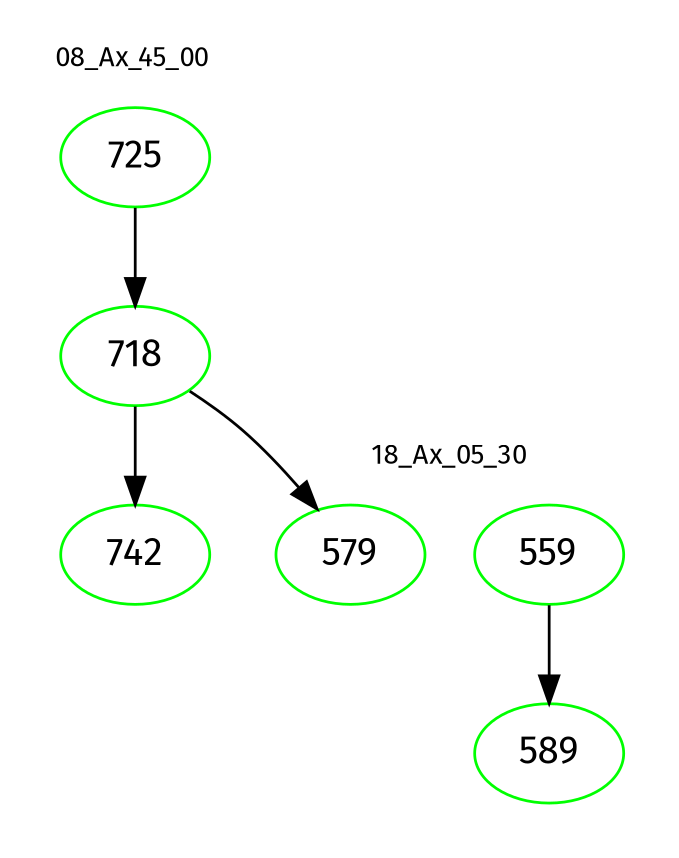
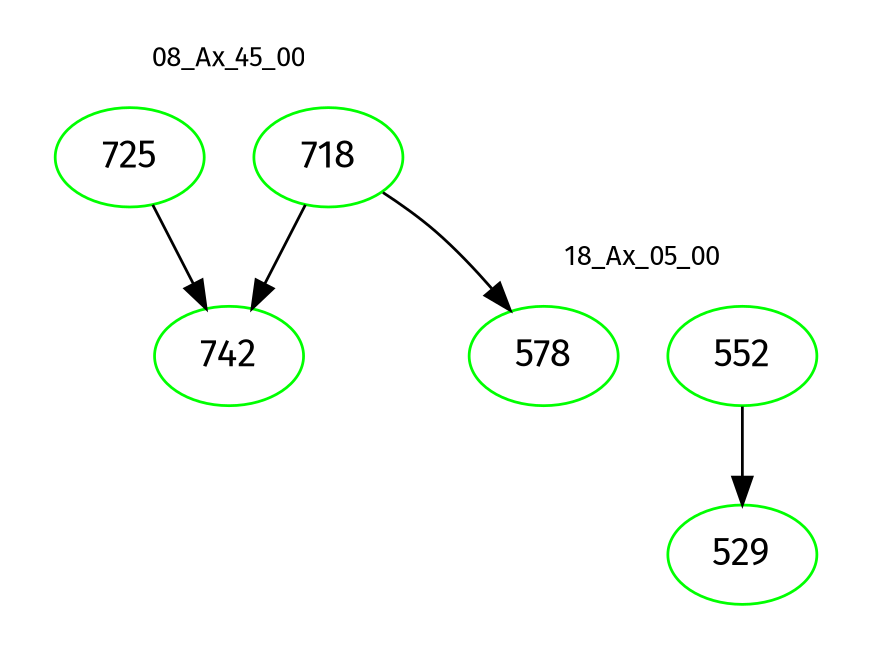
edge "725" -> "718": now "725" -> "742"
cluster "18_Ax_05_30": label "18_Ax_05_30" -> "18_Ax_05_00"
node "579": label "579" -> "578"
node "559": label "559" -> "552"
node "589": label "589" -> "529"
